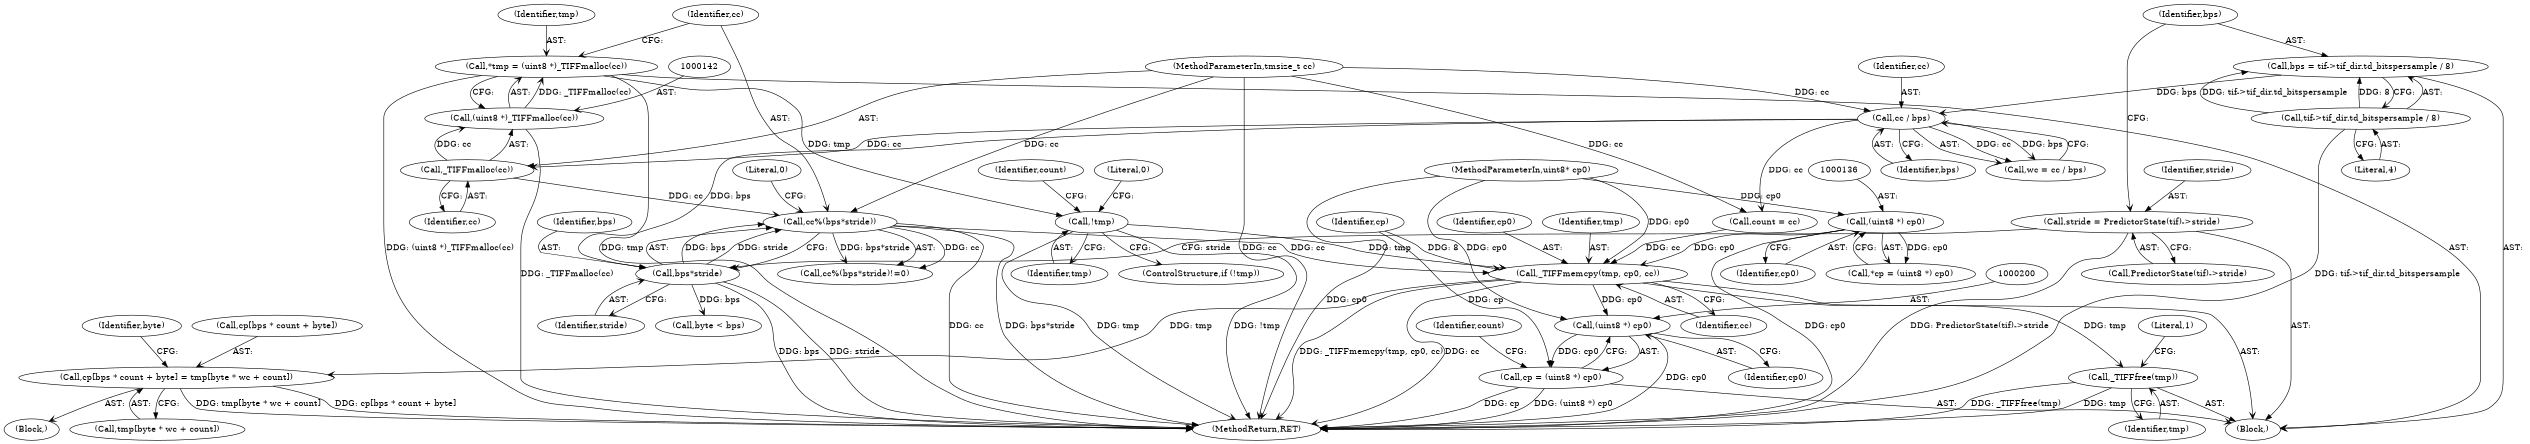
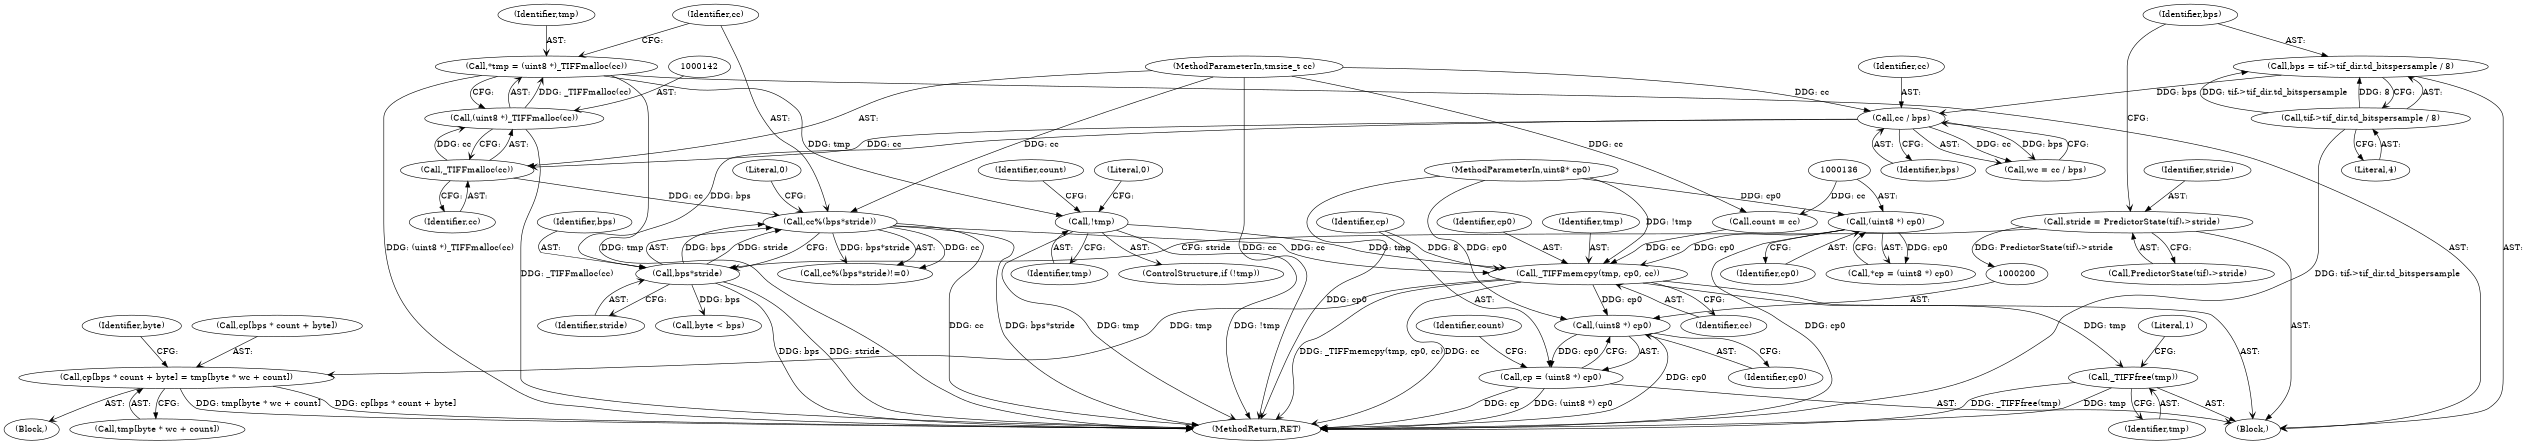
edge "(Call,(uint8 *)_TIFFmalloc(cc))" -> "(Call,_TIFFmalloc(cc))": added, label "CFG:"
edge "(Call,cc / bps)" -> "(Call,count = cc)": now "1000136" -> "(Call,count = cc)"
edge "(MethodParameterIn,uint8* cp0)" -> "(Call,_TIFFmemcpy(tmp, cp0, cc))": label "DDG: cp0" -> "DDG: !tmp"
edge "(Call,!tmp)" -> "(ControlStructure,if (!tmp))": label "CFG: " -> "AST: "
edge "(Identifier,cp)" -> "(Call,cp = (uint8 *) cp0)": label "DDG: cp" -> "AST: "
edge "(Call,stride = PredictorState(tif)->stride)" -> "(MethodReturn,RET)": now "(Call,stride = PredictorState(tif)->stride)" -> "1000200"
